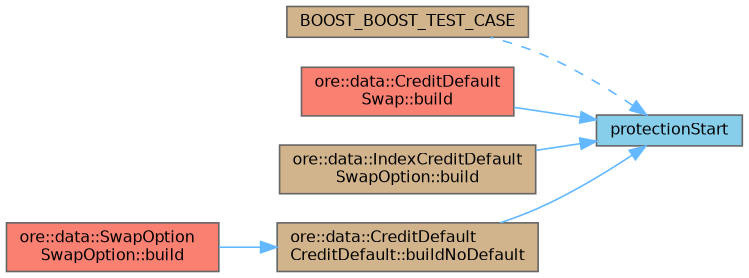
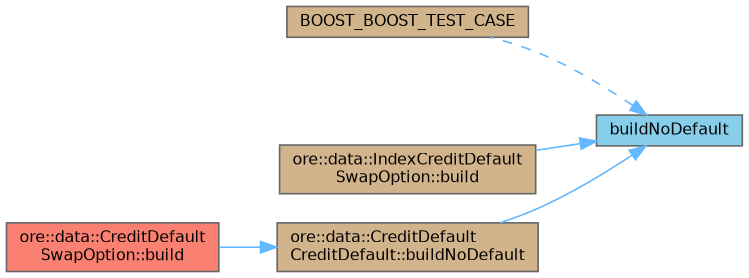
node "ore::data::CreditDefault Swap::build": removed
node "protectionStart": label "protectionStart" -> "buildNoDefault"
node "ore::data::SwapOption SwapOption::build": label "ore::data::SwapOption SwapOption::build" -> "ore::data::CreditDefault SwapOption::build"
